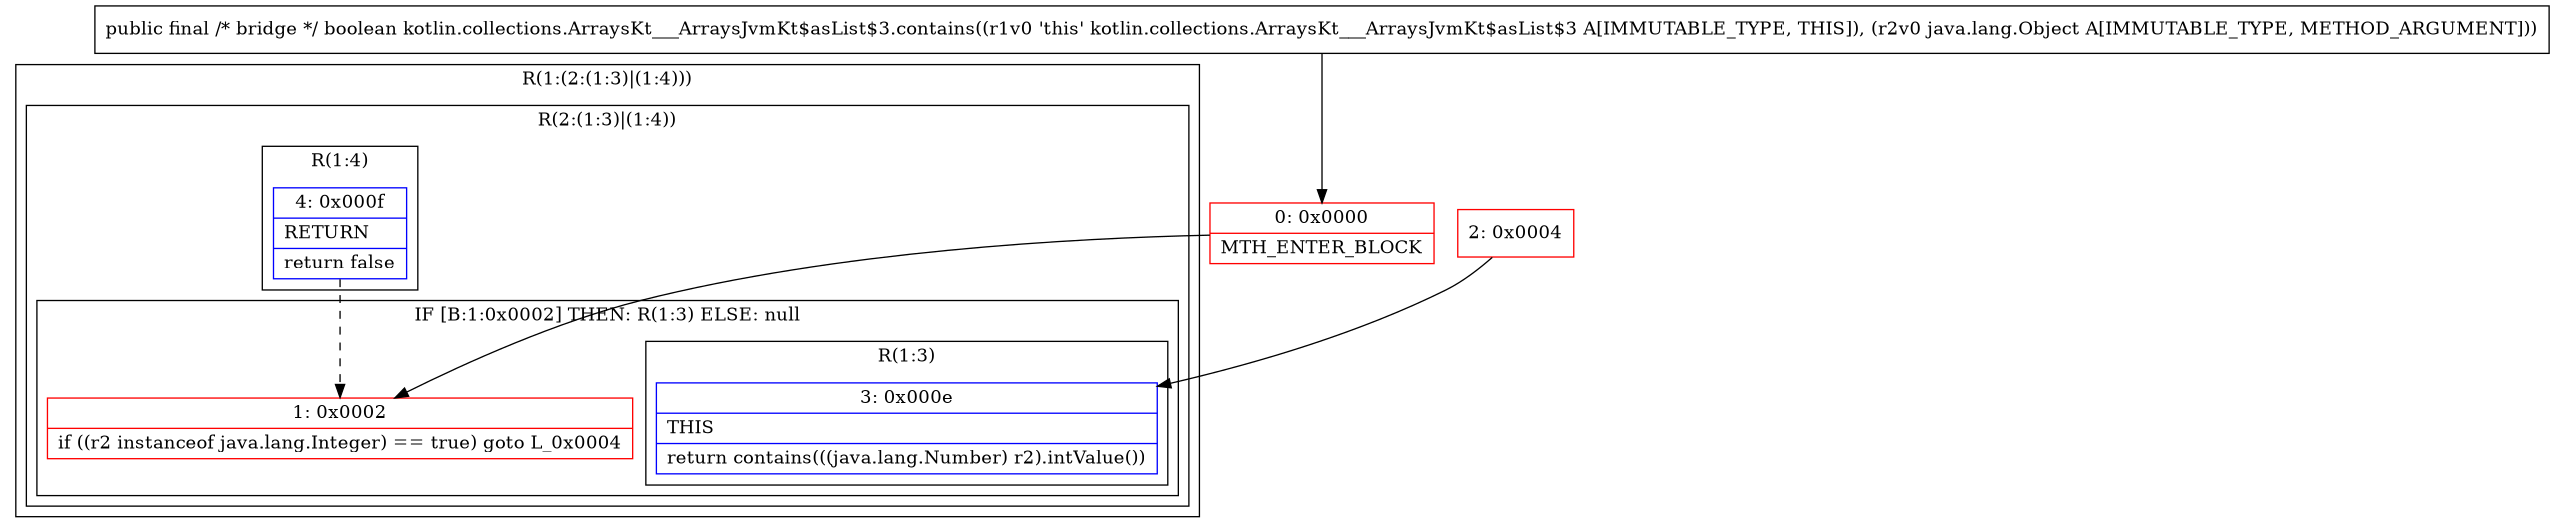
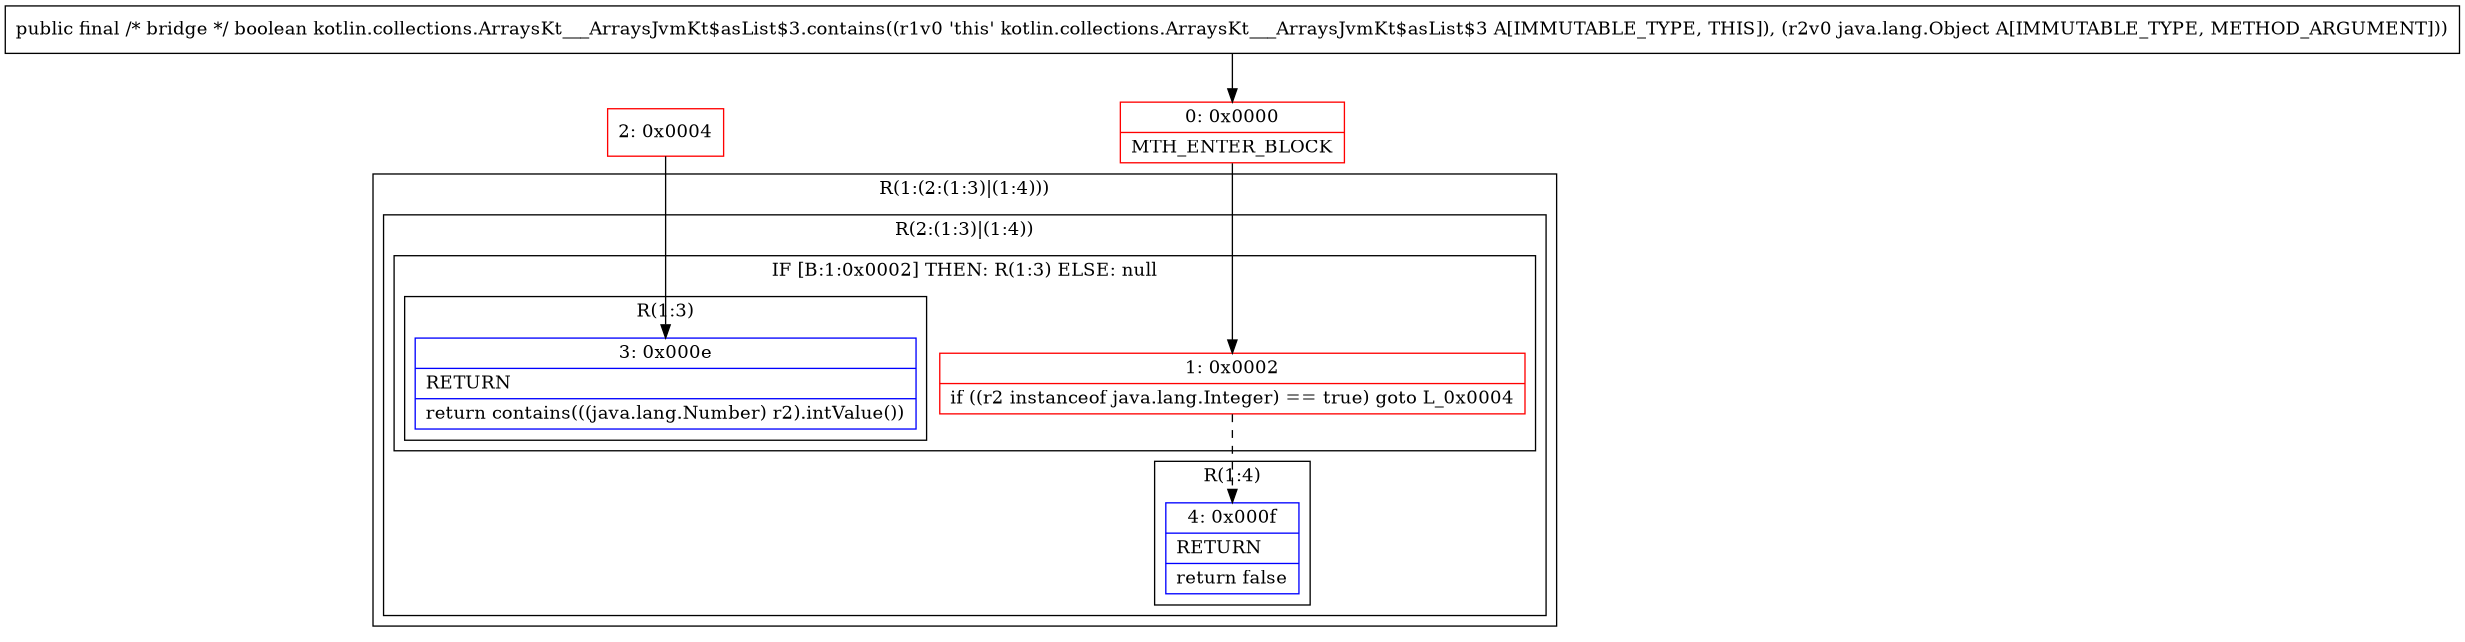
edge "4: 0x000f" -> "1: 0x0002": reversed
node "3: 0x000e": text "THIS" -> "RETURN"
